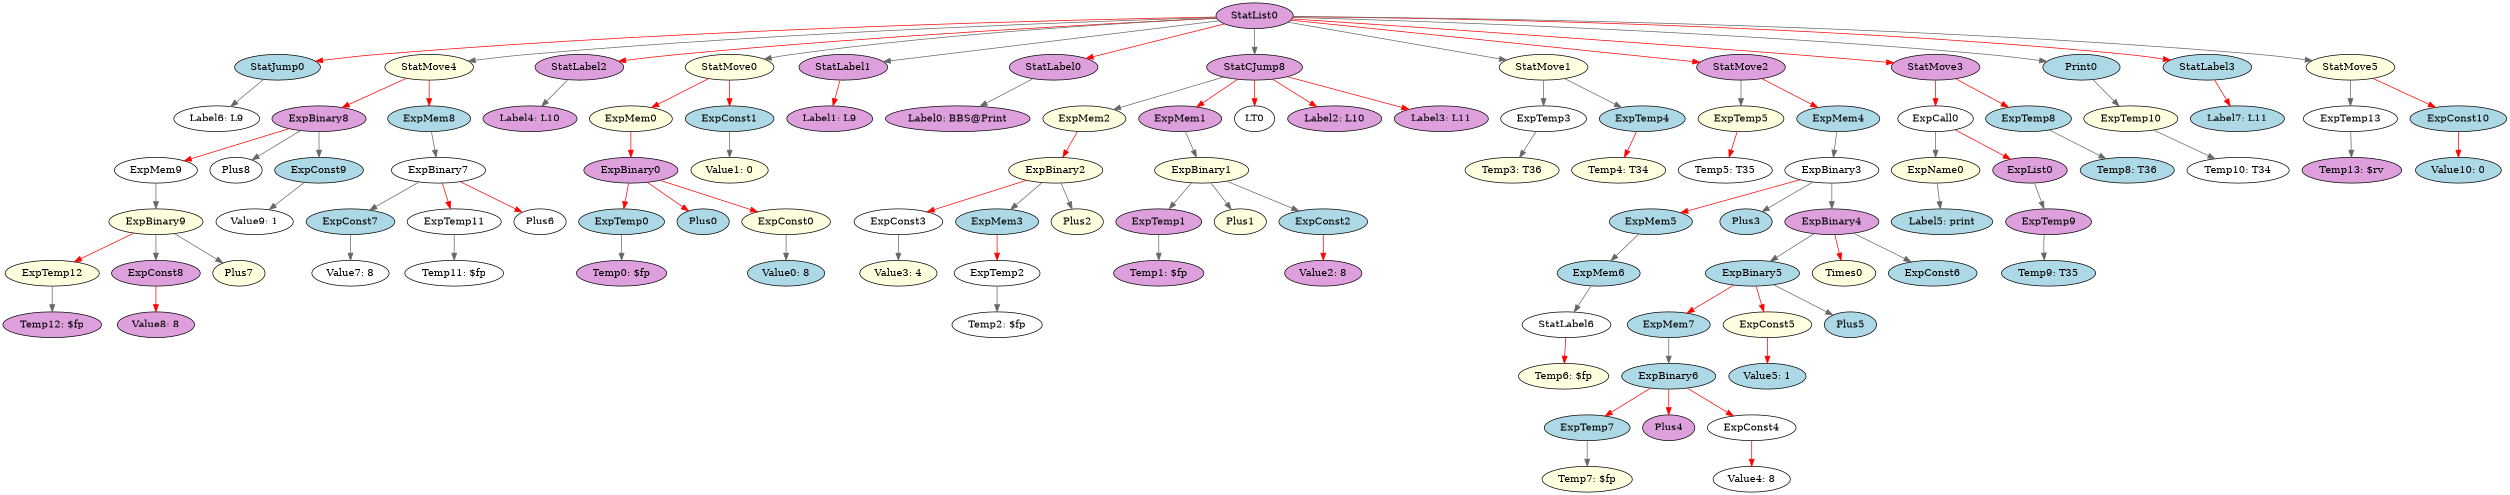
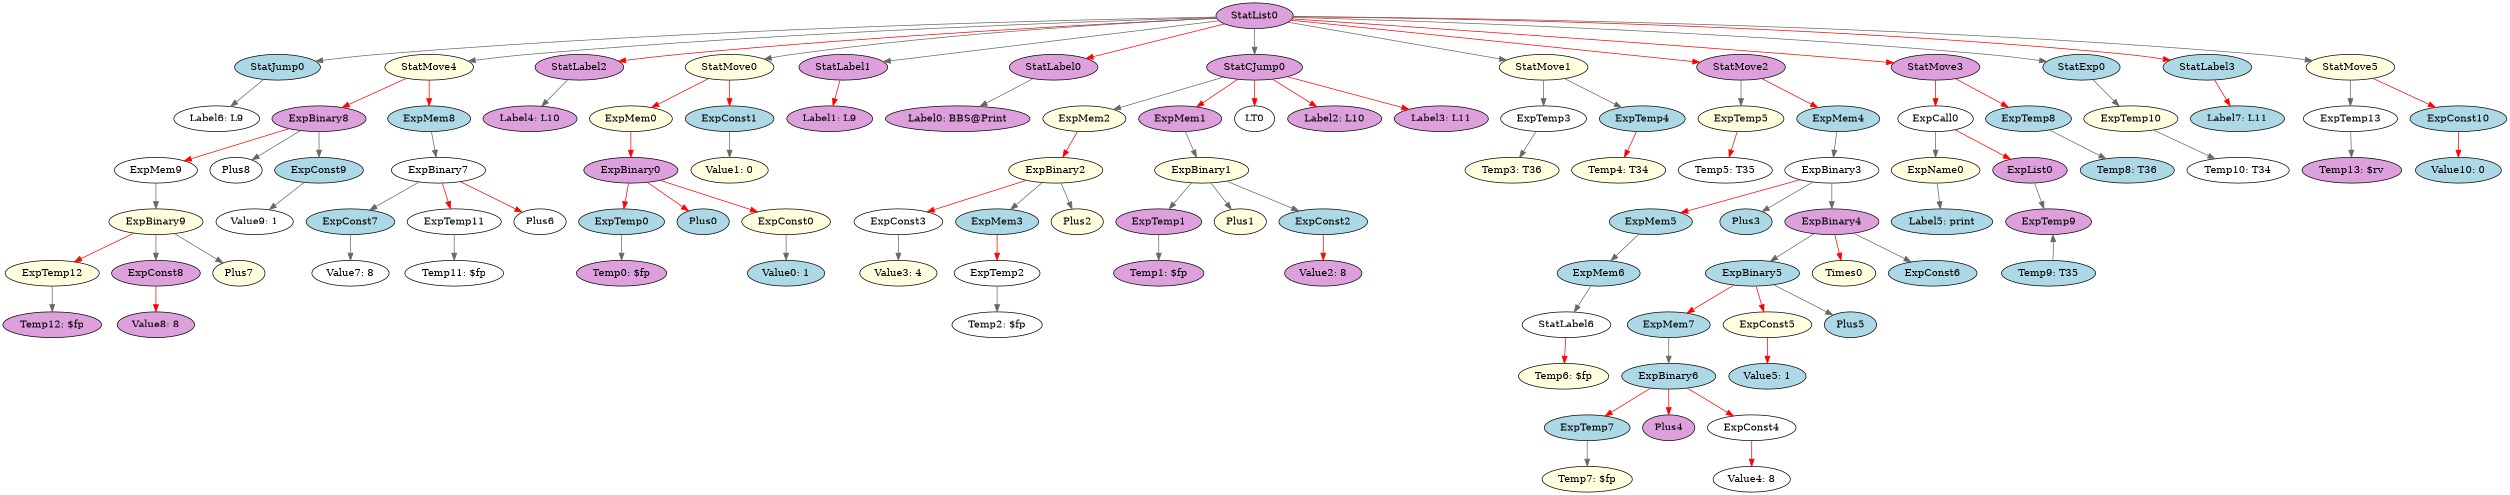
edge "StatList0" -> "StatJump0": color red -> gray40
node "StatCJump8": label "StatCJump8" -> "StatCJump0"
node "Print0": label "Print0" -> "StatExp0"
edge "ExpTemp9" -> "Temp9: T35": reversed
node "Value0: 8": label "Value0: 8" -> "Value0: 1"
